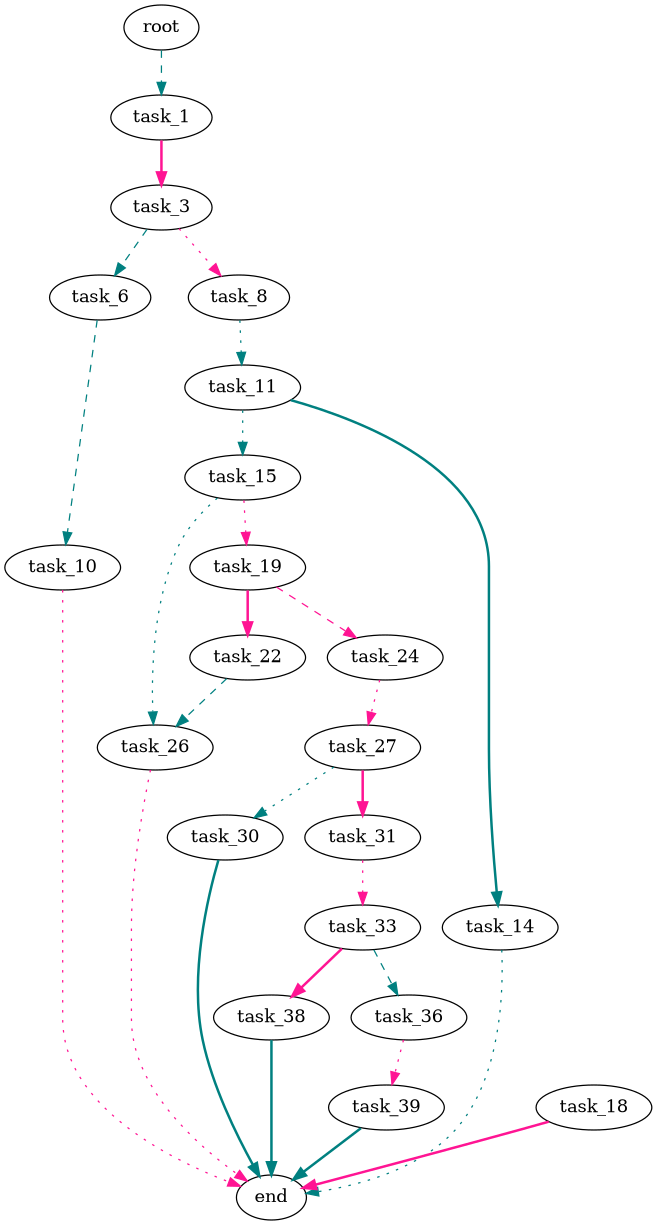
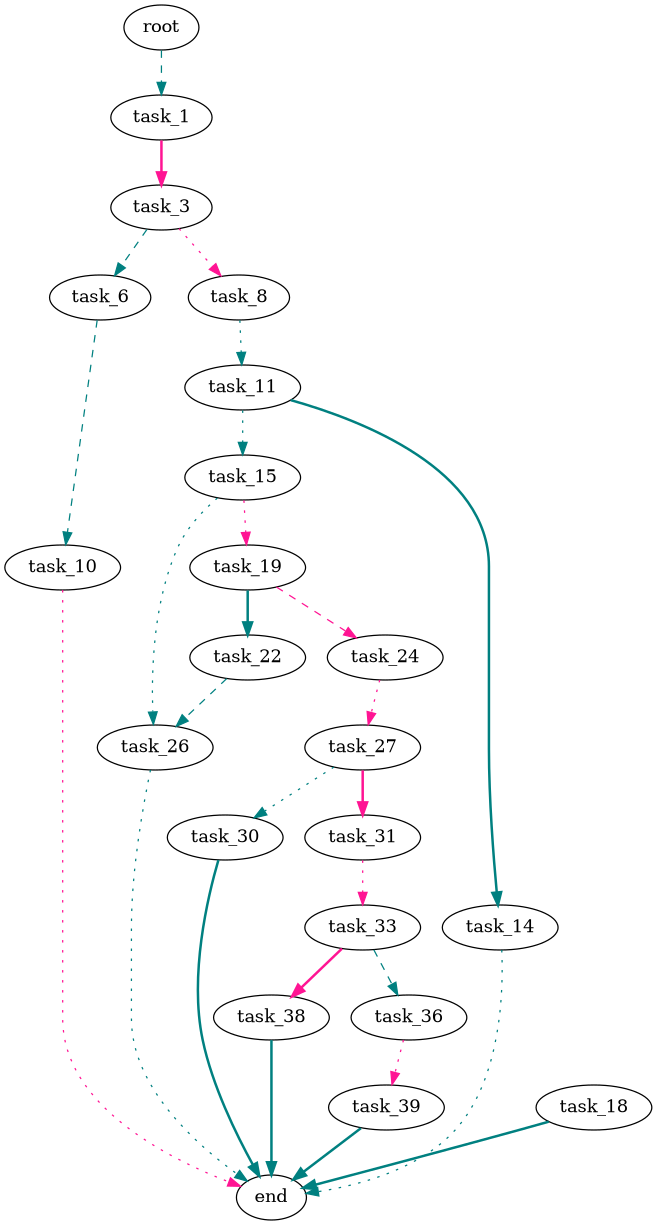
edge "task_19" -> "task_22": color deeppink -> teal
edge "task_26" -> "end": color deeppink -> teal
edge "task_18" -> "end": color deeppink -> teal
